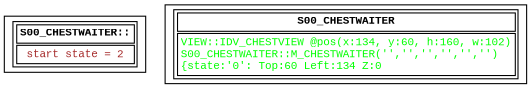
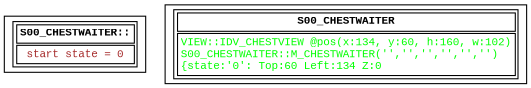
node "S00_CHESTWAITER::": text "start state = 2" -> "start state = 0"
